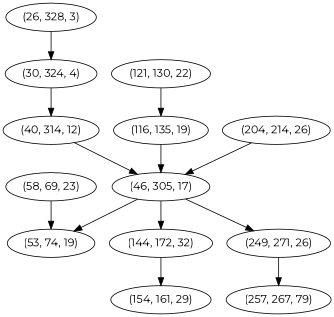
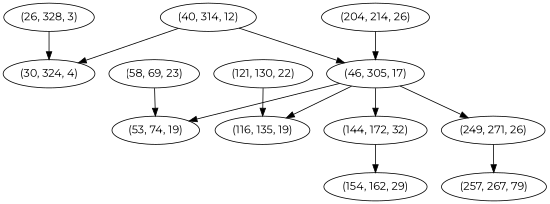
edge "(30, 324, 4)" -> "(40, 314, 12)": reversed
edge "(116, 135, 19)" -> "(46, 305, 17)": reversed
node "(154, 161, 29)": label "(154, 161, 29)" -> "(154, 162, 29)"
